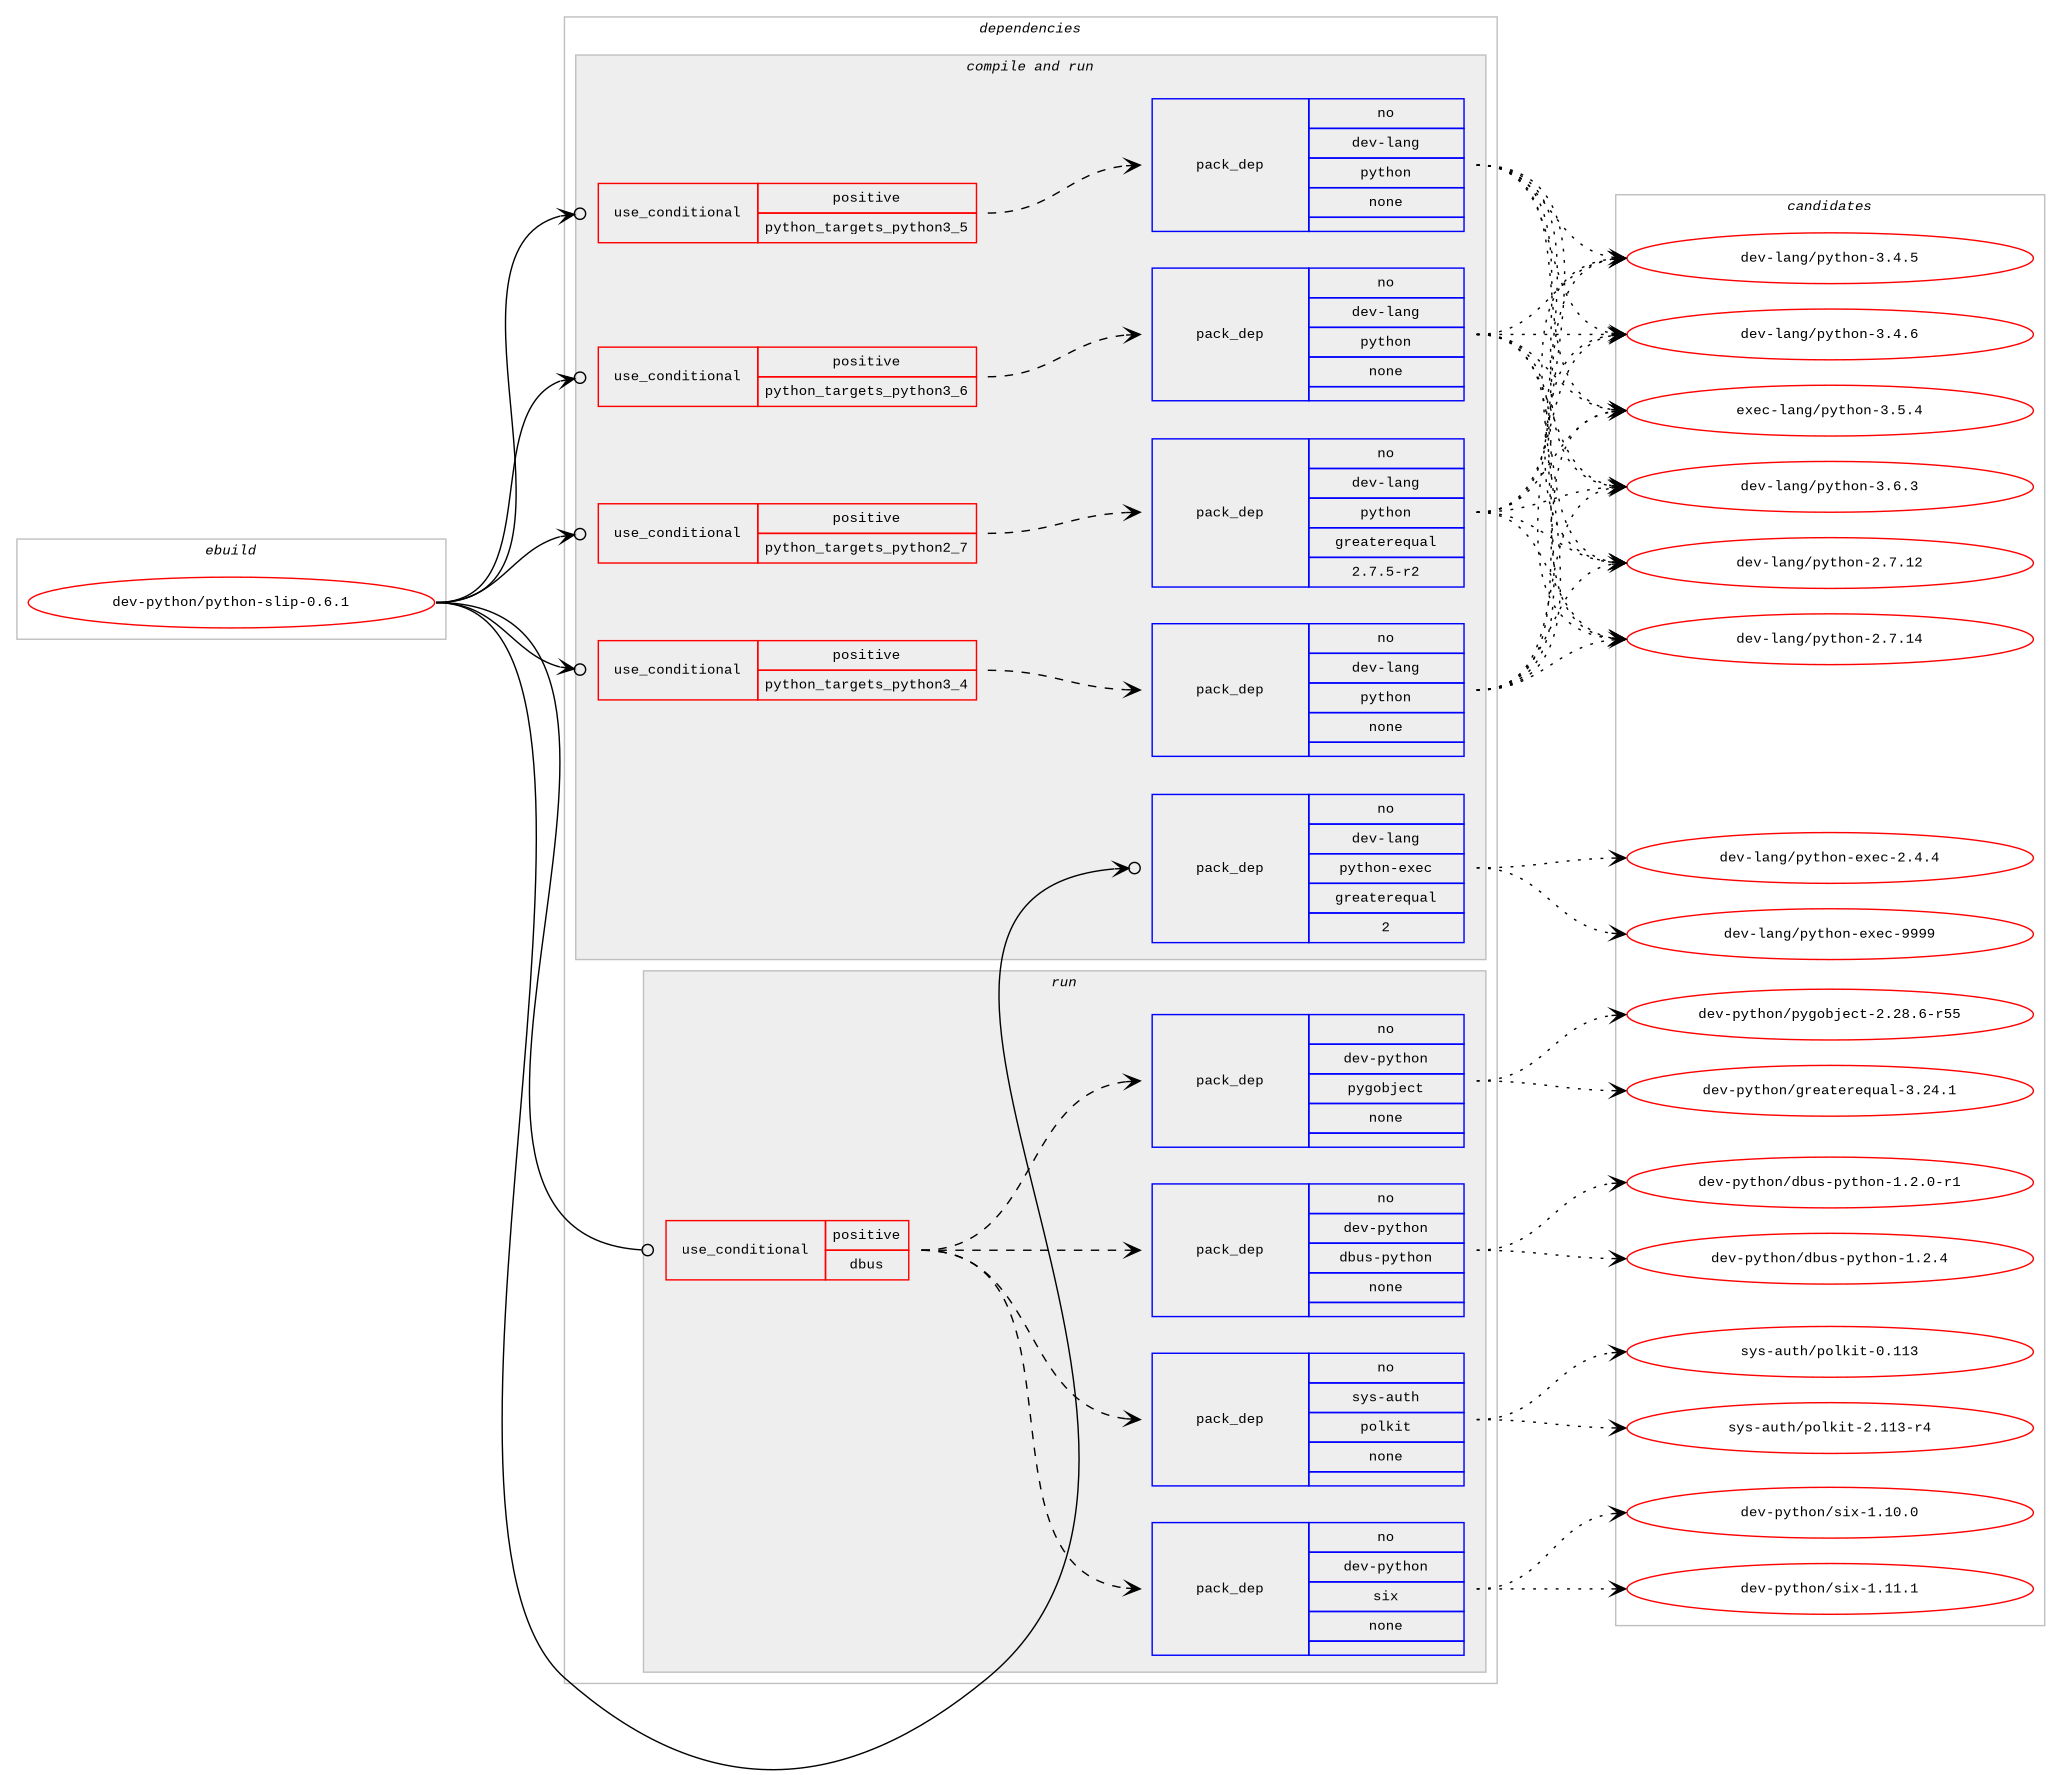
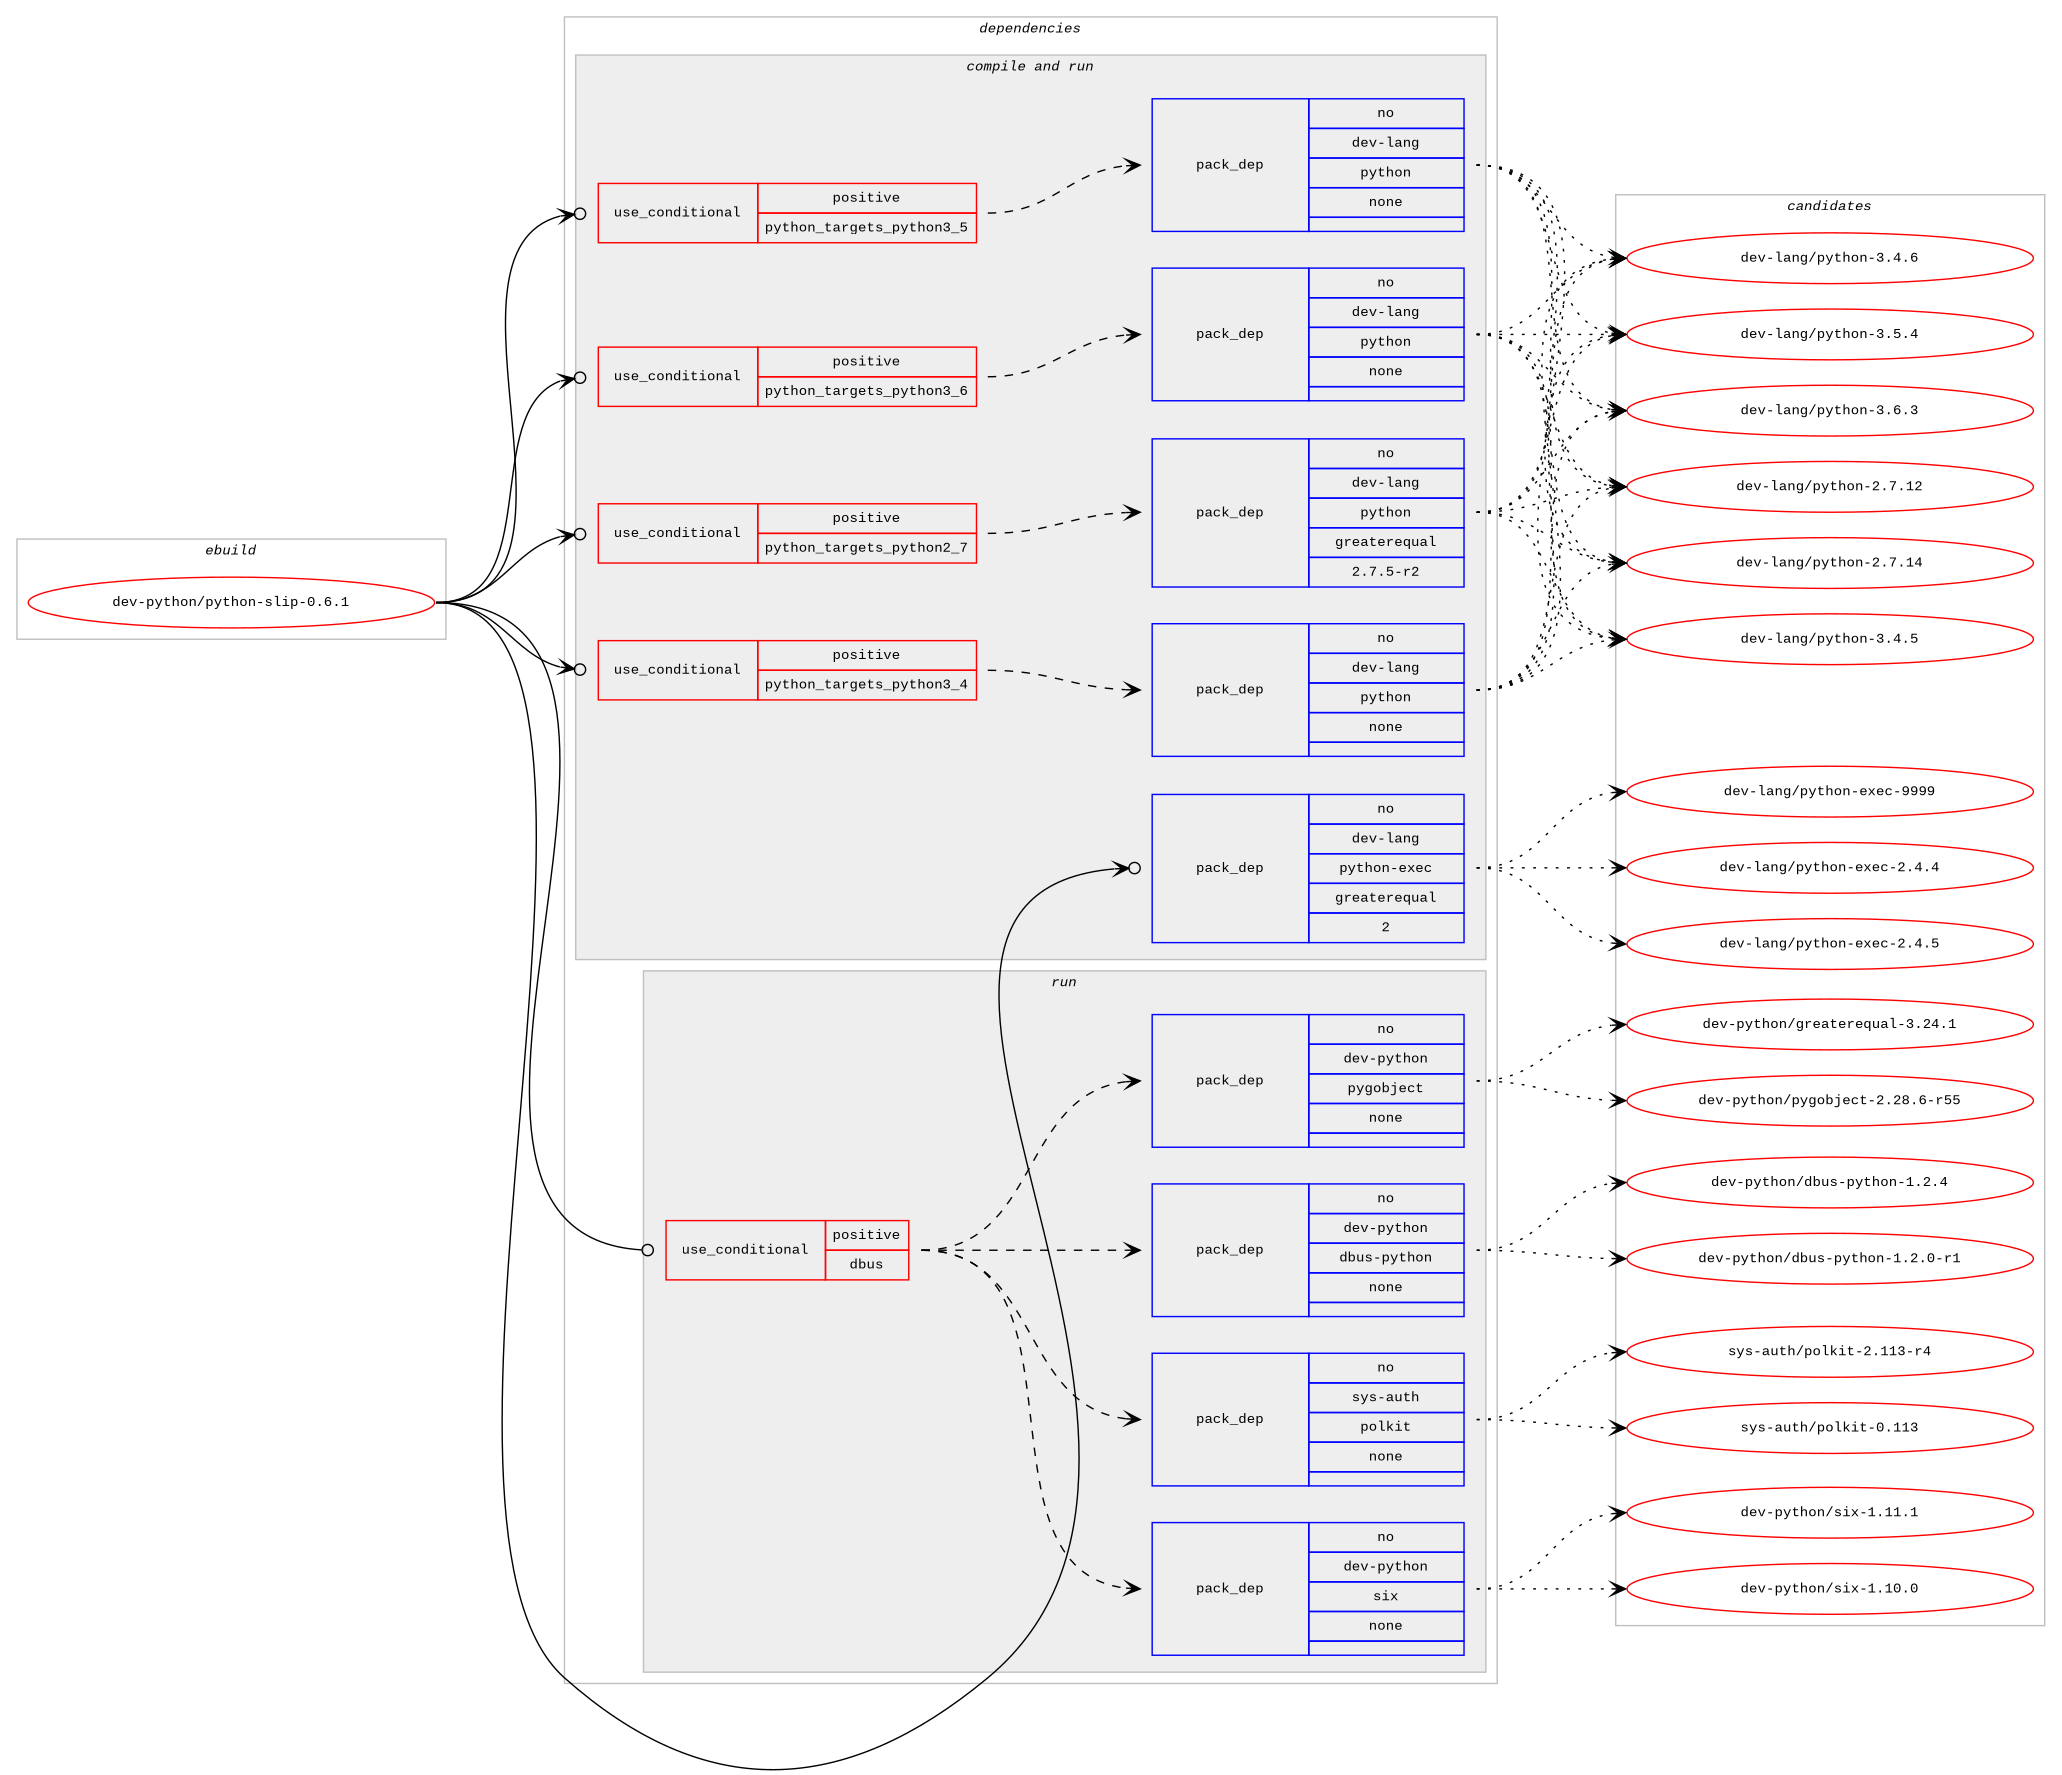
node "exec-lang/python-3.5.4": label "exec-lang/python-3.5.4" -> "dev-lang/python-3.5.4"
node "dev-lang/python-exec-2.4.5": added
